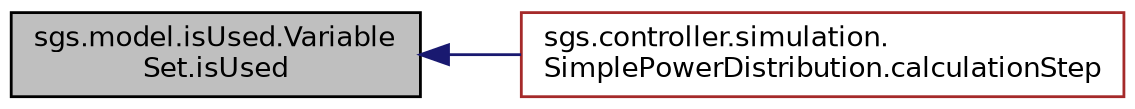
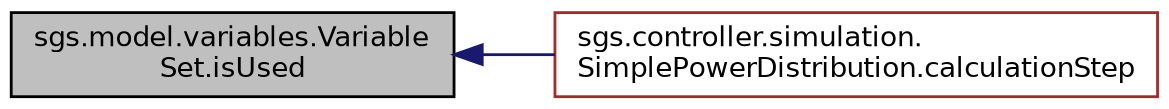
node "sgs.model.isUsed.Variable Set.isUsed": label "sgs.model.isUsed.Variable Set.isUsed" -> "sgs.model.variables.Variable Set.isUsed"
